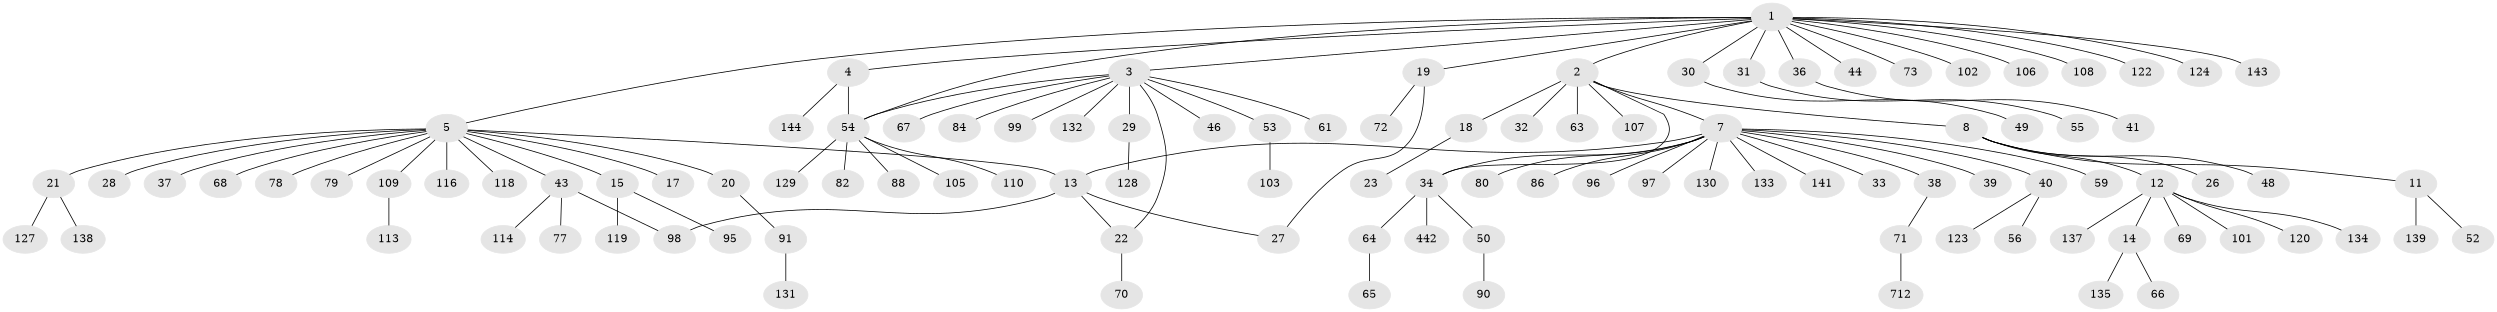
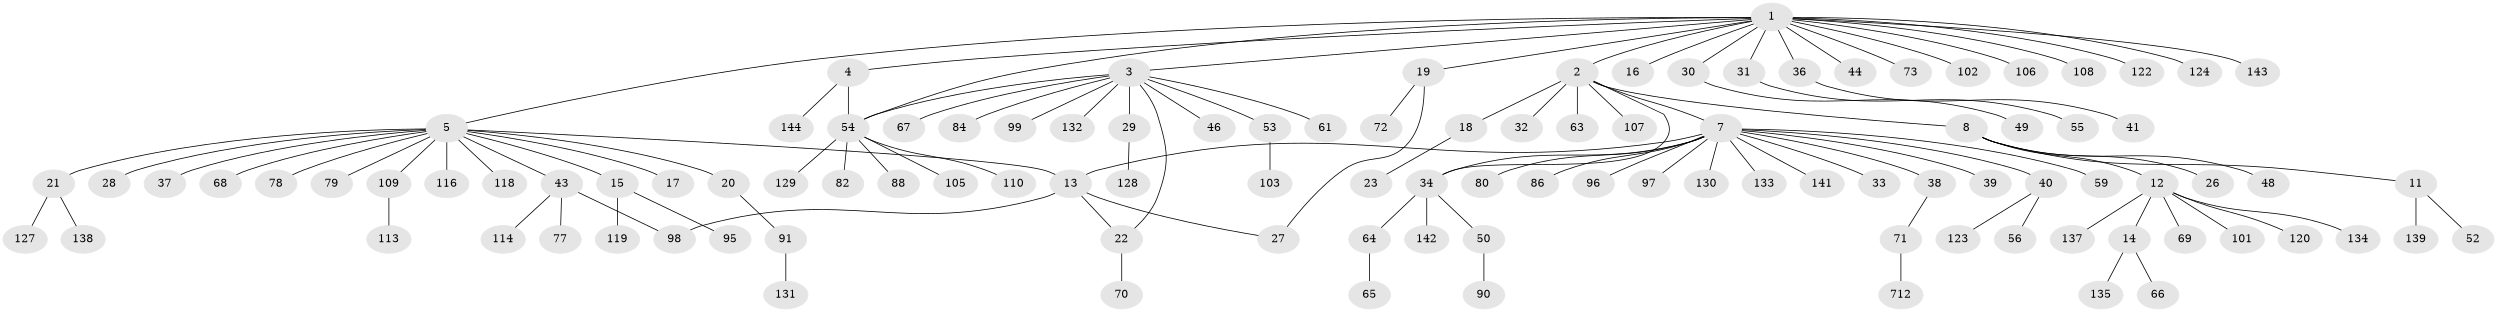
node "16": added
node "442": label "442" -> "142"
